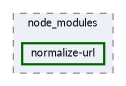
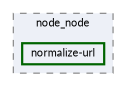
cluster "node_modules": label "node_modules" -> "node_node"
